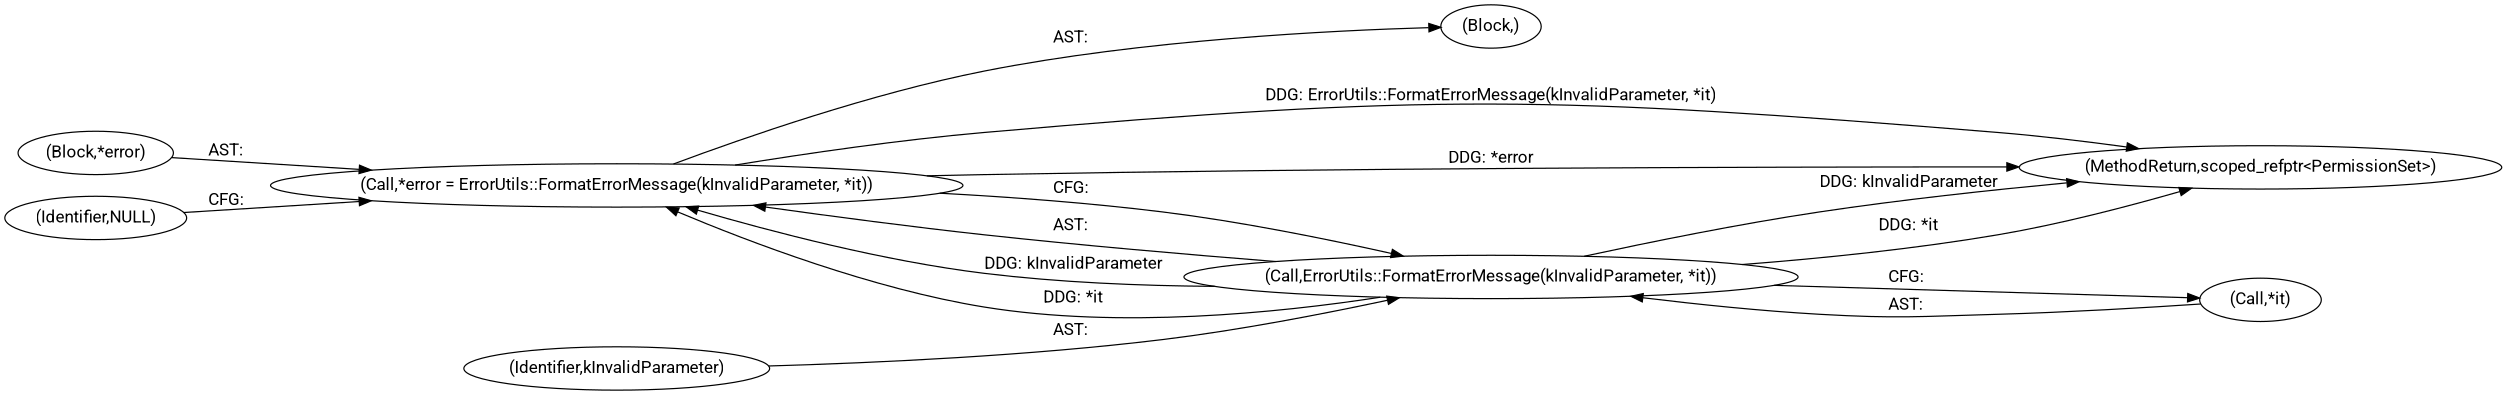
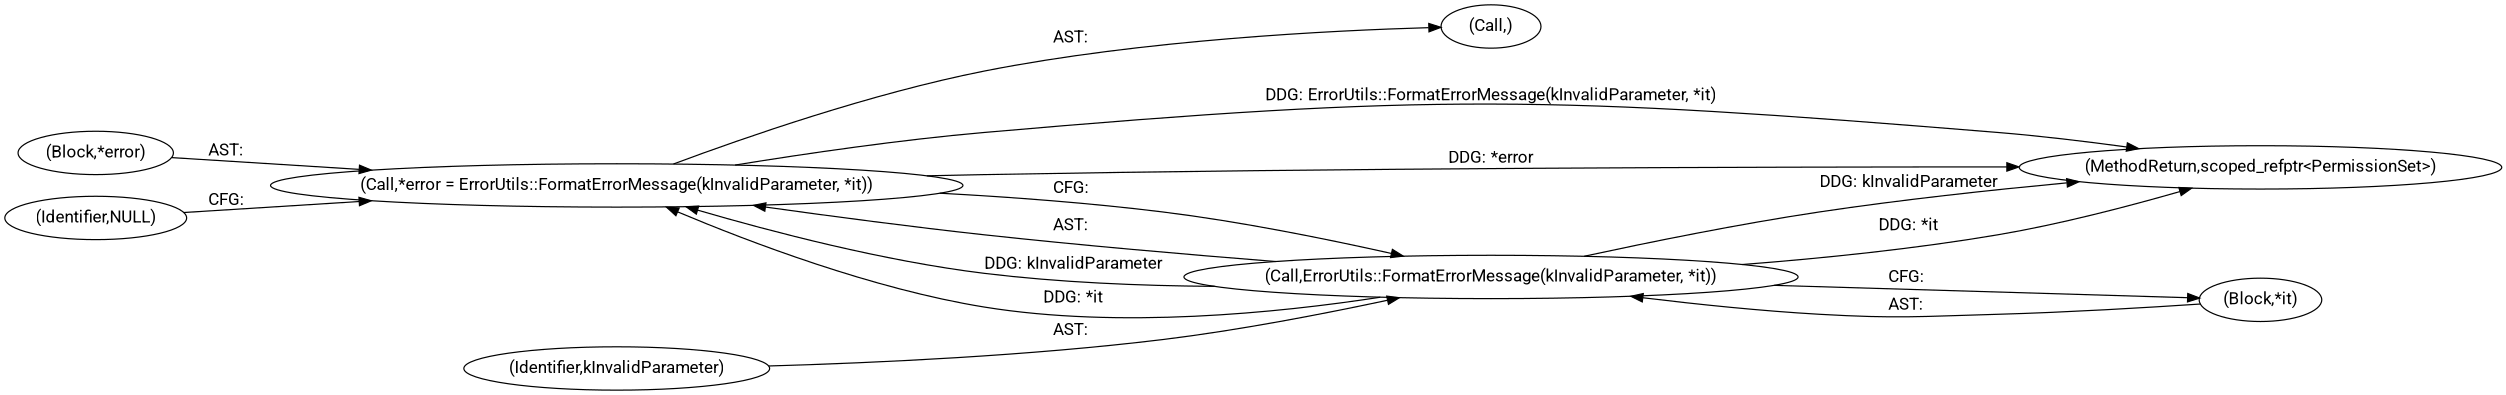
node "(Block,)": label "(Block,)" -> "(Call,)"
node "(Call,*it)": label "(Call,*it)" -> "(Block,*it)"
